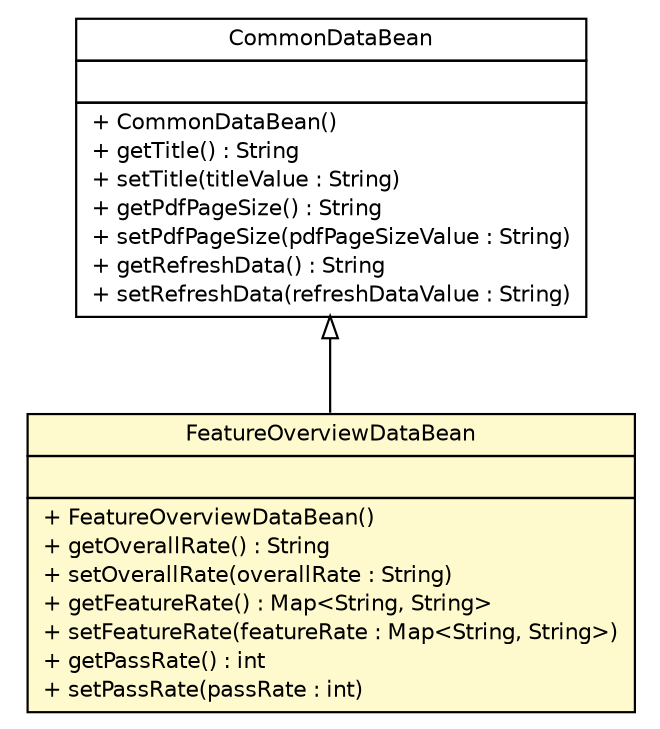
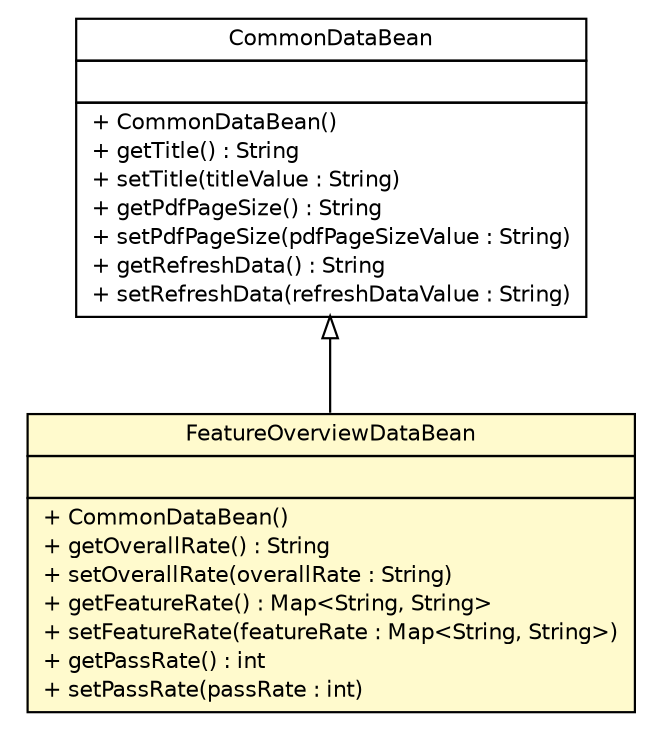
node "FeatureOverviewDataBean": text "+ FeatureOverviewDataBean()" -> "+ CommonDataBean()"
